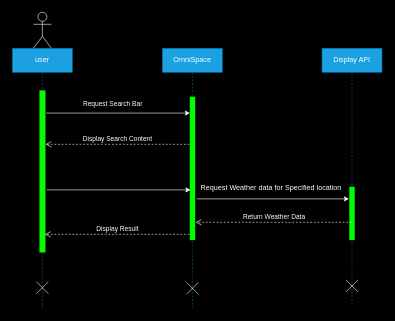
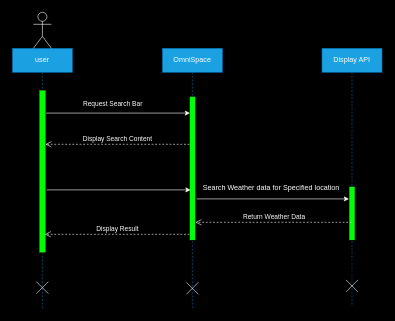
node "Request Weather data for Specified location": label "Request Weather data for Specified location" -> "Search Weather data for Specified location"
